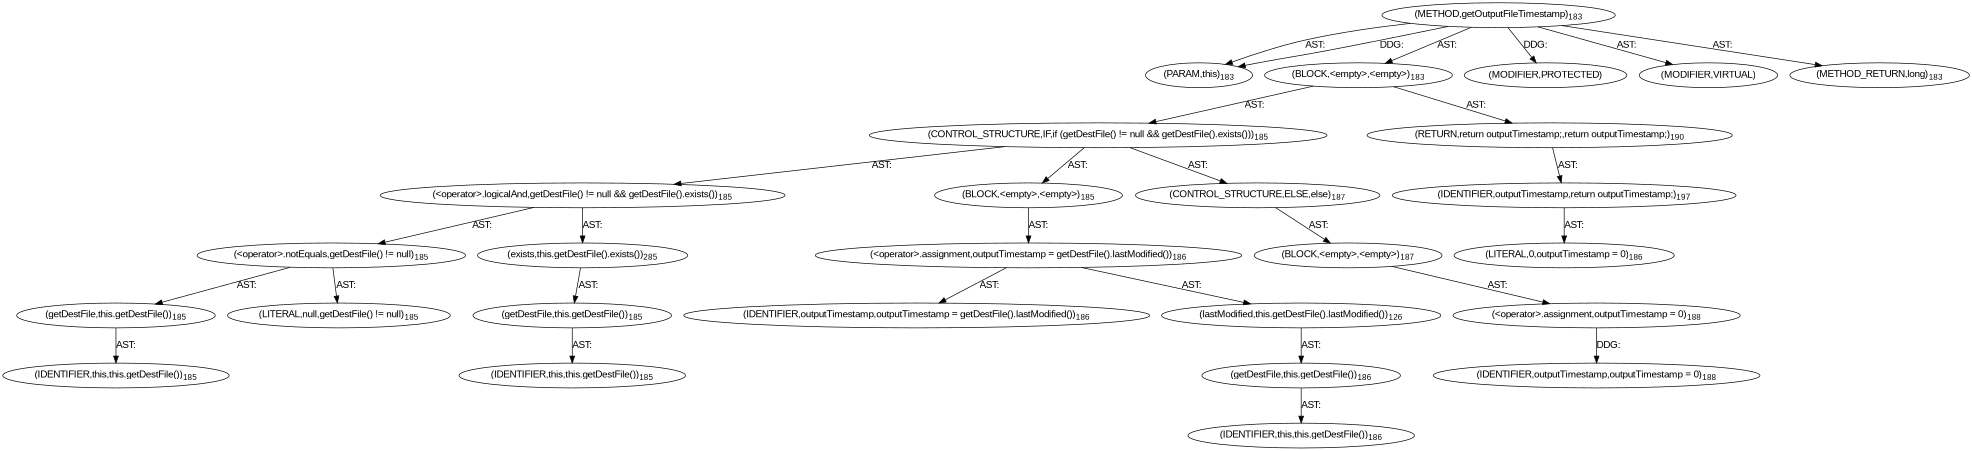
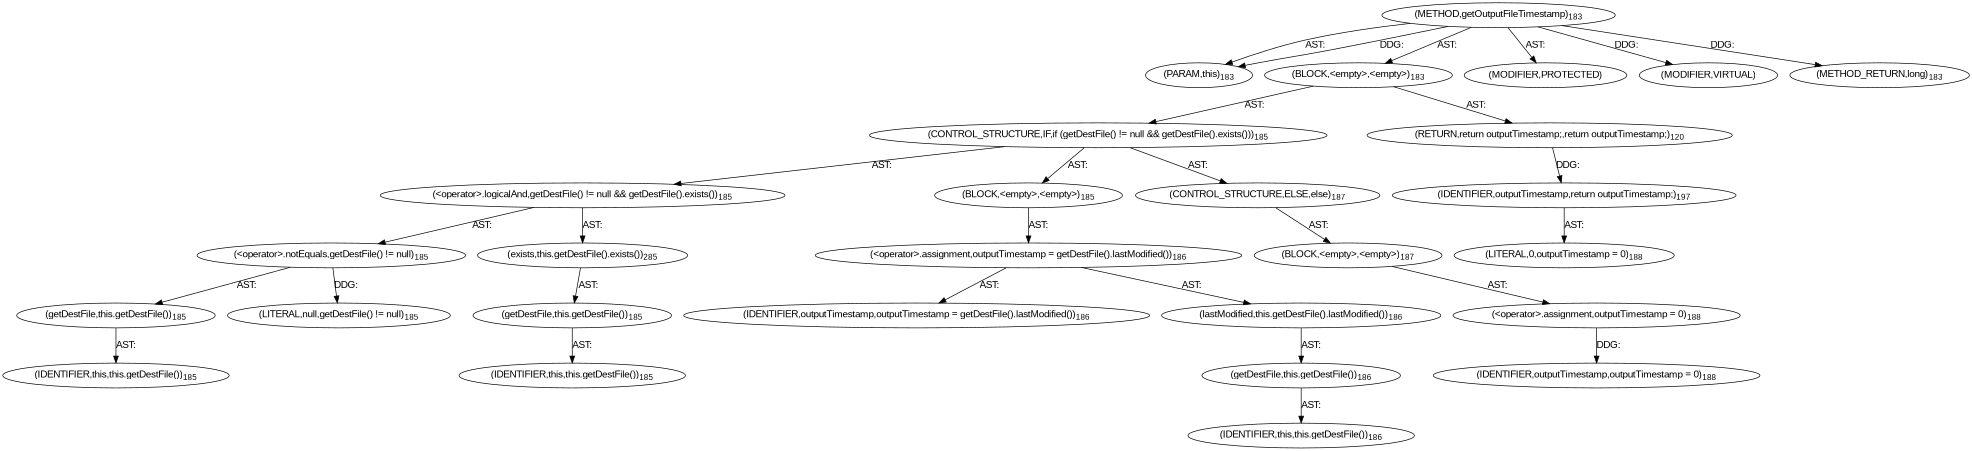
edge "(METHOD,getOutputFileTimestamp)" -> "(MODIFIER,PROTECTED)": label "DDG: " -> "AST: "
edge "(METHOD,getOutputFileTimestamp)" -> "(MODIFIER,VIRTUAL)": label "AST: " -> "DDG: "
edge "(METHOD,getOutputFileTimestamp)" -> "(METHOD_RETURN,long)": label "AST: " -> "DDG: "
node "(RETURN,return outputTimestamp;,return outputTimestamp;)": text "190" -> "120"
edge "(RETURN,return outputTimestamp;,return outputTimestamp;)" -> "(IDENTIFIER,outputTimestamp,return outputTimestamp;)": label "AST: " -> "DDG: "
node "(LITERAL,0,outputTimestamp = 0)": text "186" -> "188"
edge "(<operator>.notEquals,getDestFile() != null)" -> "(LITERAL,null,getDestFile() != null)": label "AST: " -> "DDG: "
node "(lastModified,this.getDestFile().lastModified())": text "126" -> "186"
